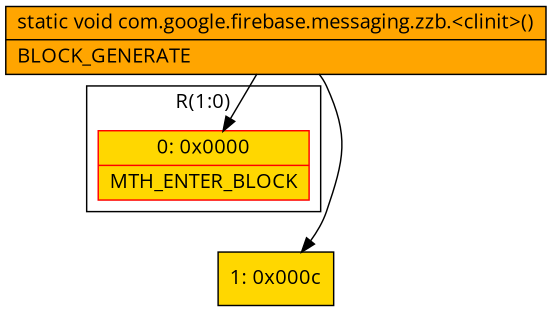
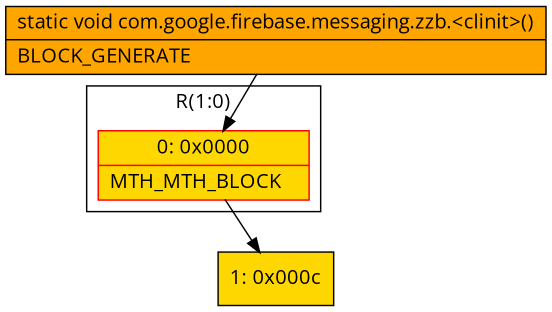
edge "static void com.google.firebase.messaging.zzb.<clinit>()" -> "1: 0x000c": now "0: 0x0000" -> "1: 0x000c"
node "0: 0x0000": text "MTH_ENTER_BLOCK" -> "MTH_MTH_BLOCK"
